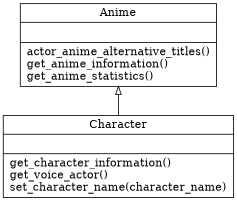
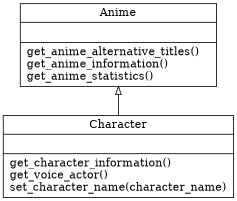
node "Anime": text "actor_anime_alternative_titles()" -> "get_anime_alternative_titles()"
